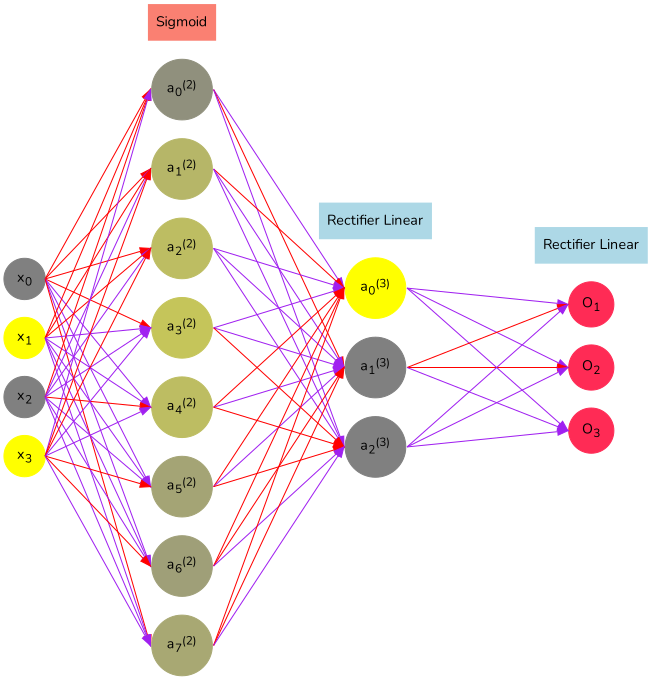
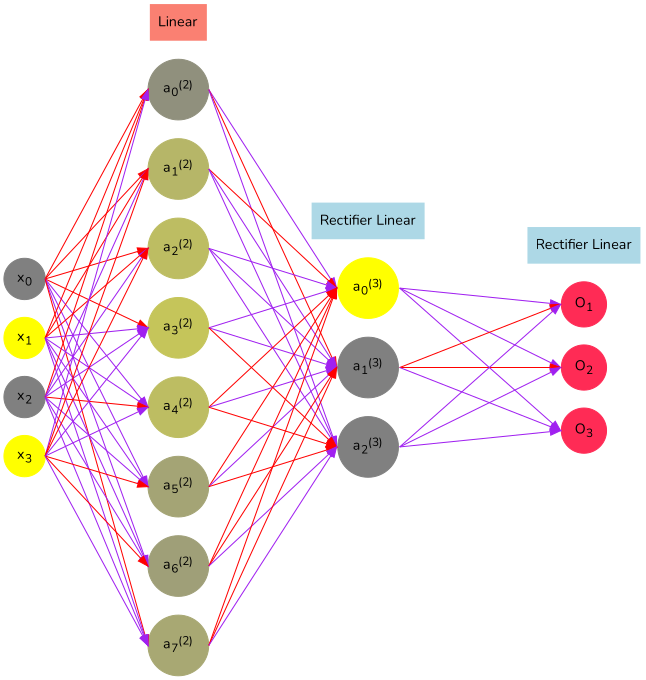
node "Sigmoid": label "Sigmoid" -> "Linear"
